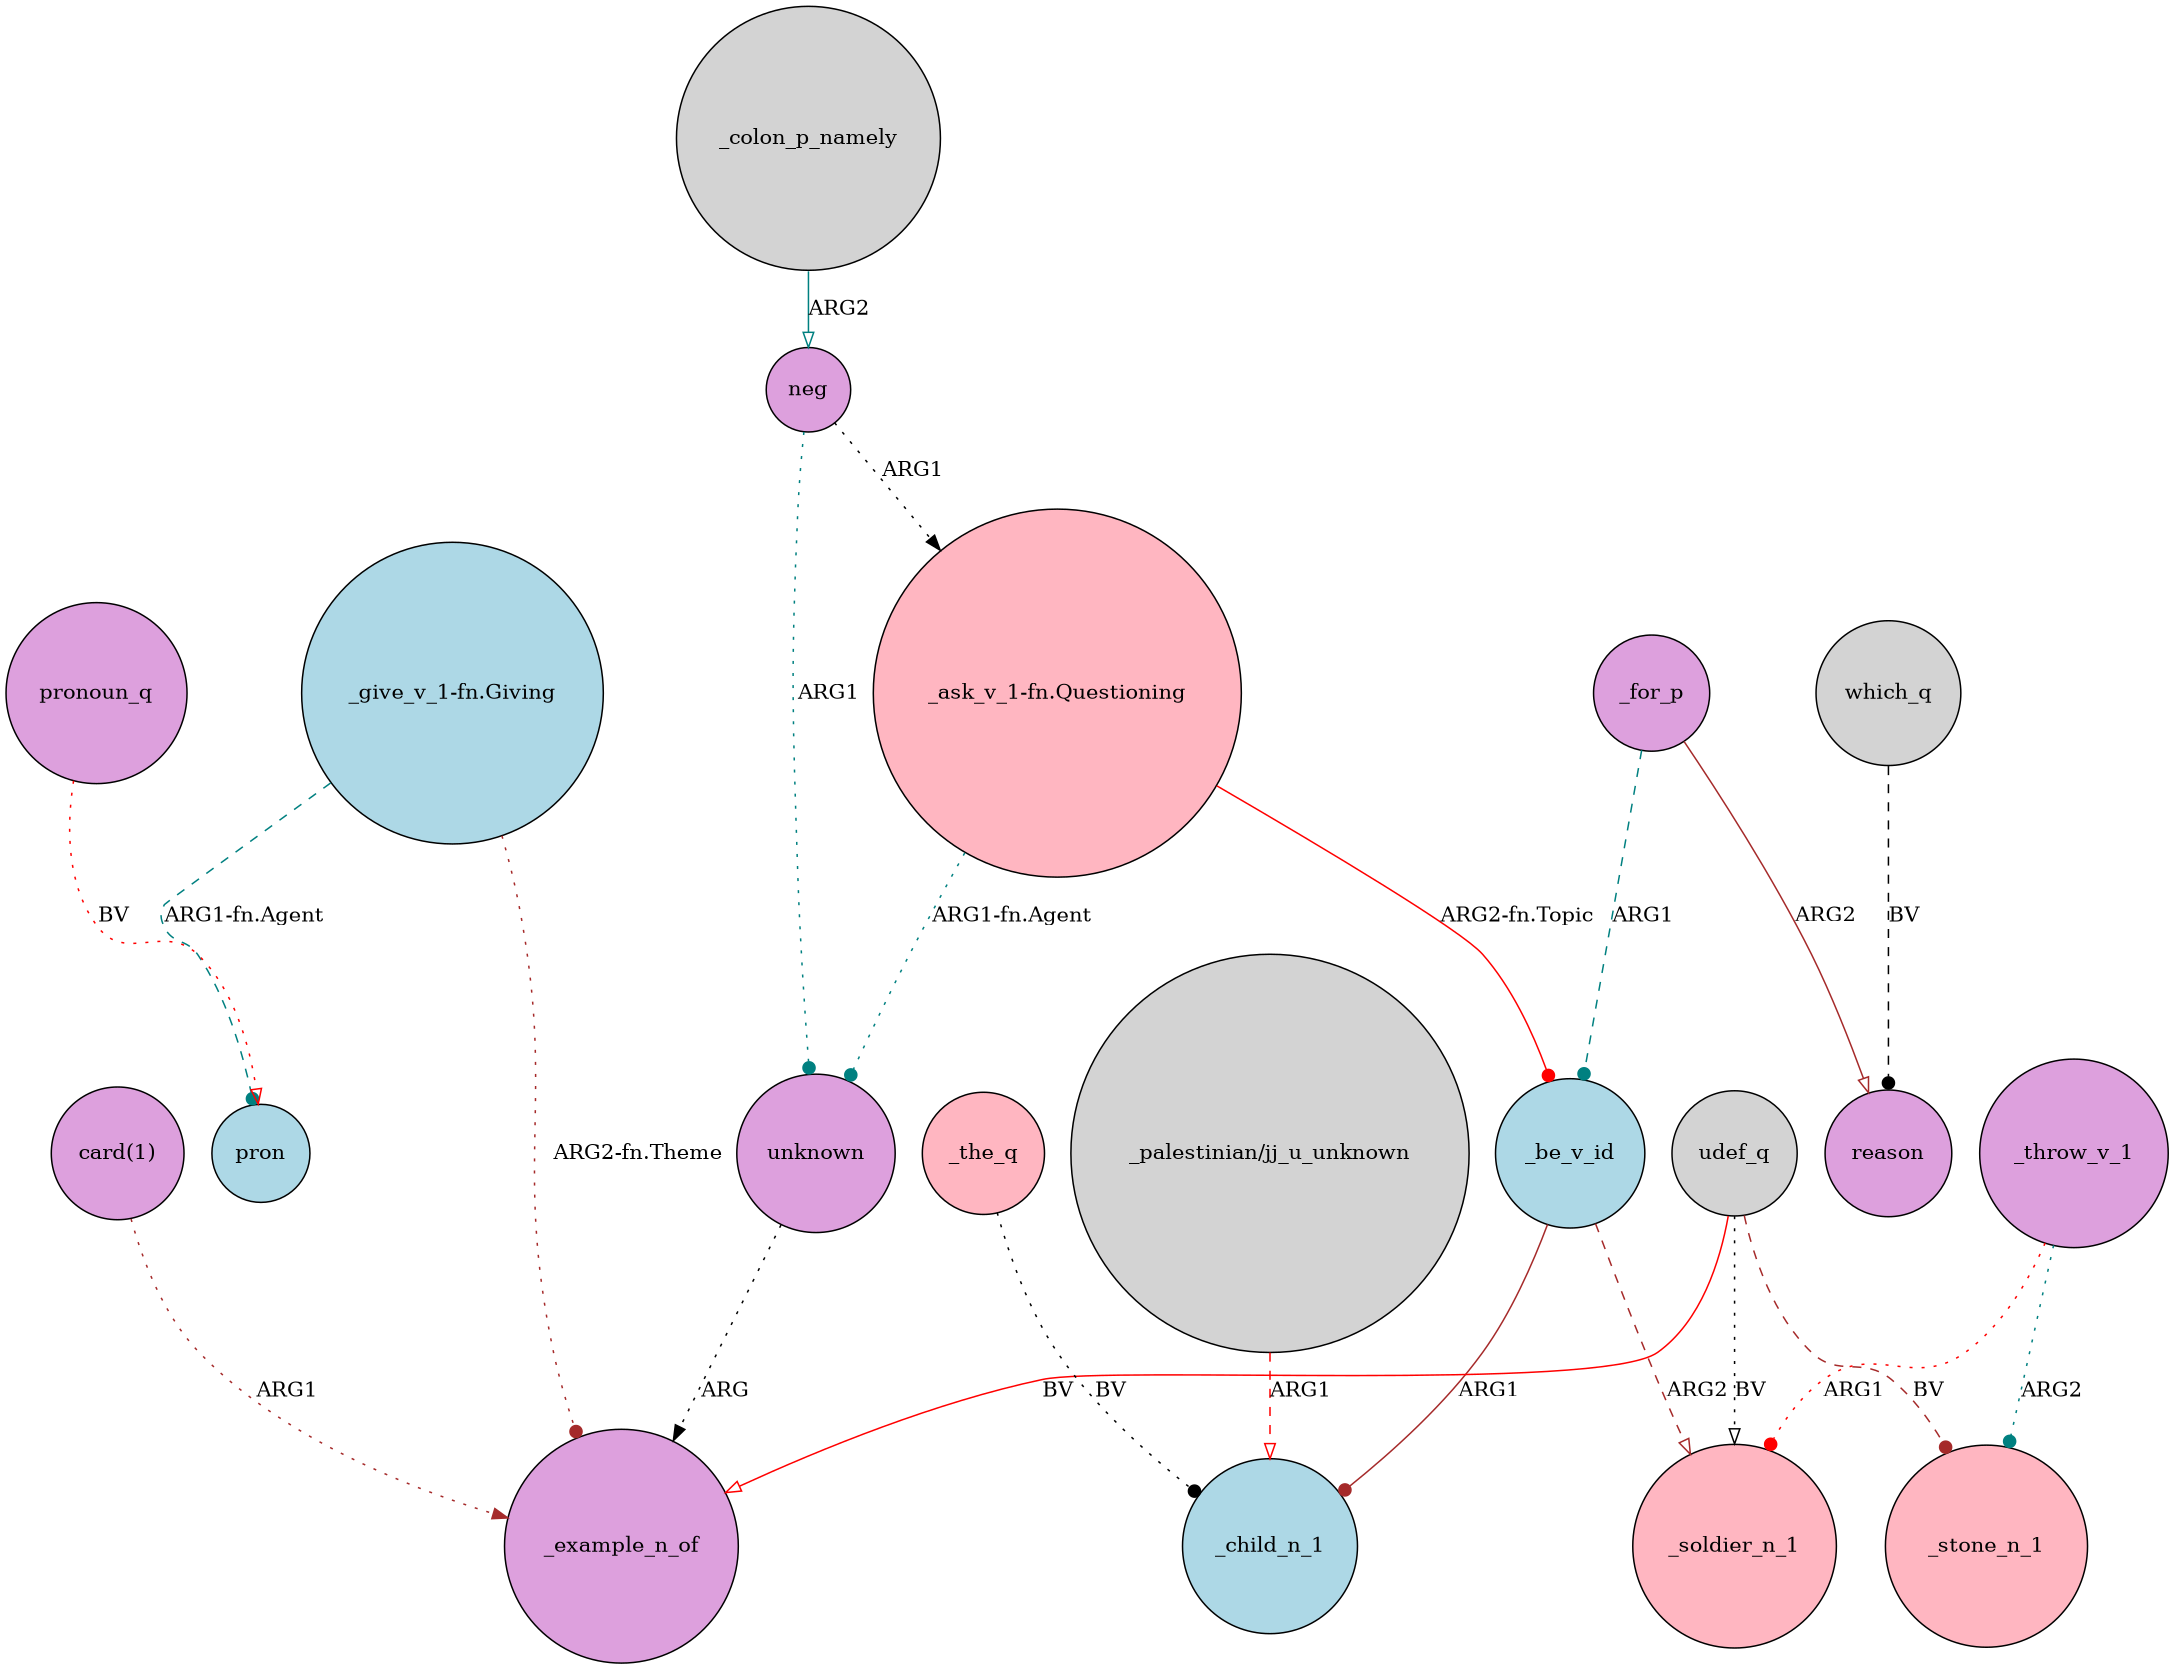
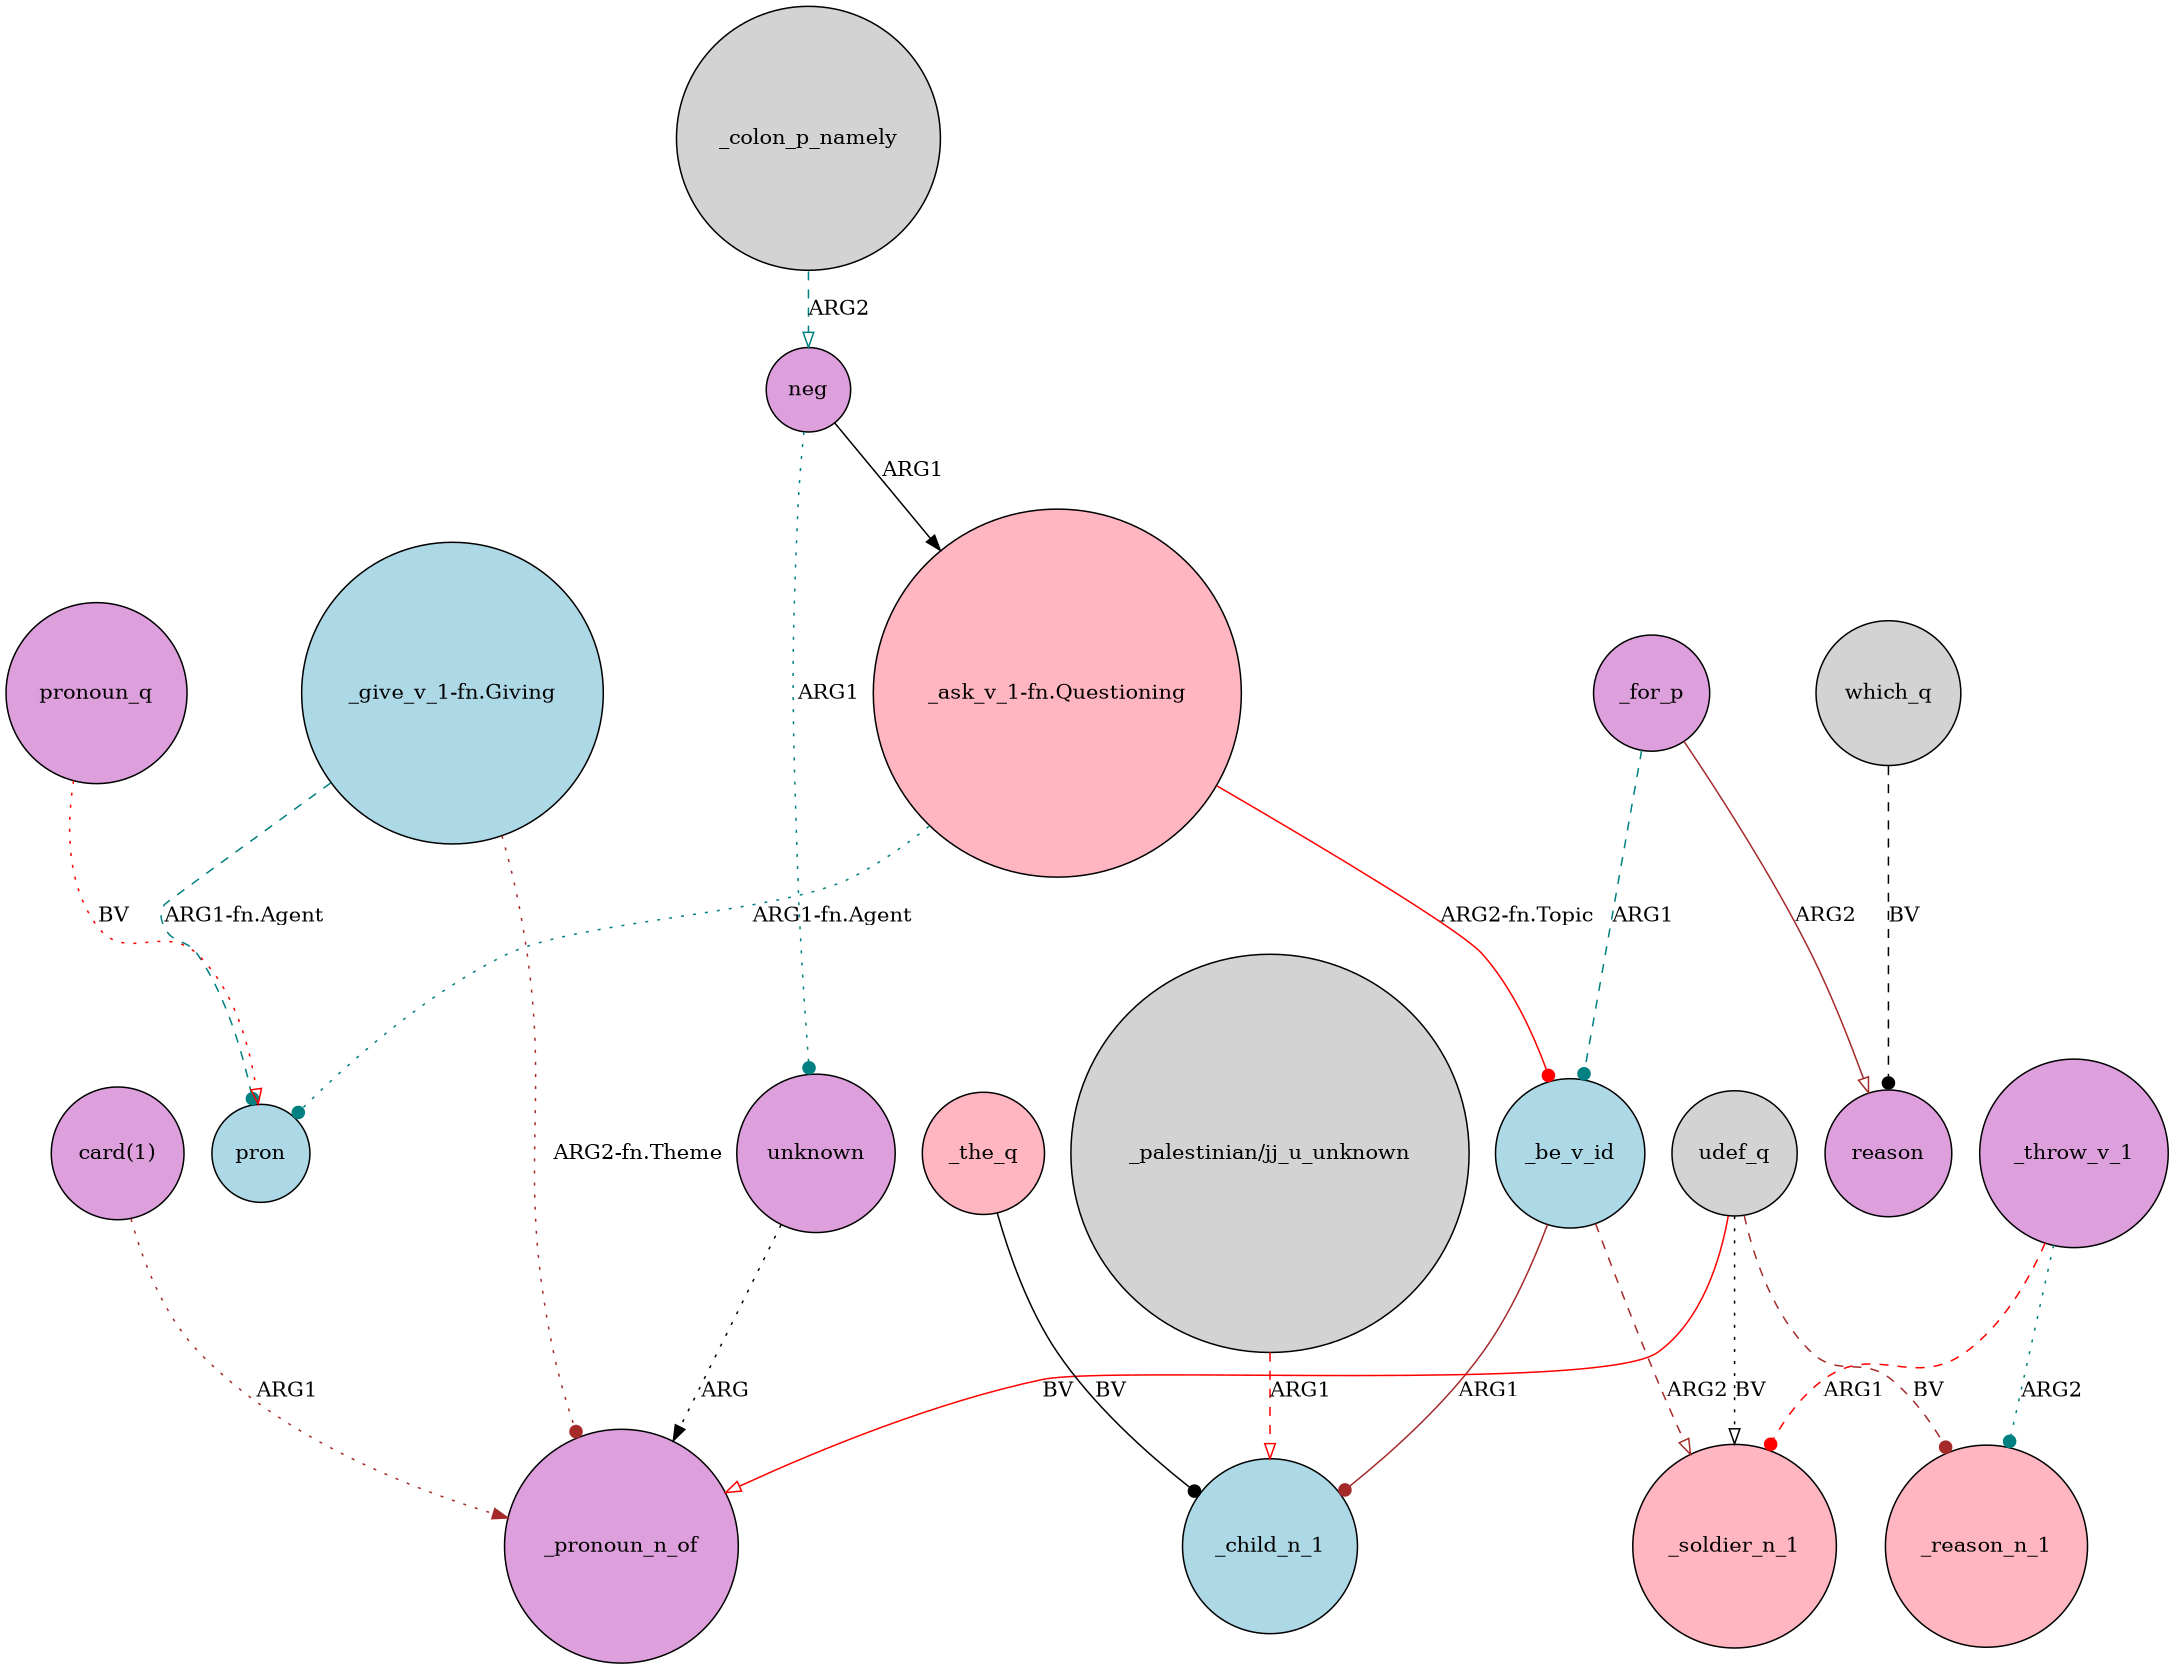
edge "_colon_p_namely" -> "neg": style solid -> dashed
edge "neg" -> "_ask_v_1-fn.Questioning": style dotted -> solid
edge "_ask_v_1-fn.Questioning" -> "unknown": now "_ask_v_1-fn.Questioning" -> "pron"
edge "_the_q" -> "_child_n_1": style dotted -> solid
edge "_throw_v_1" -> "_soldier_n_1": style dotted -> dashed
node "_example_n_of": label "_example_n_of" -> "_pronoun_n_of"
node "_stone_n_1": label "_stone_n_1" -> "_reason_n_1"
